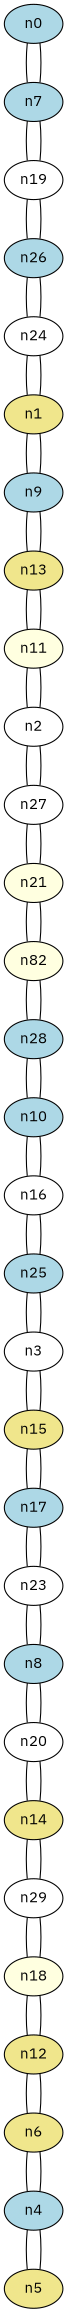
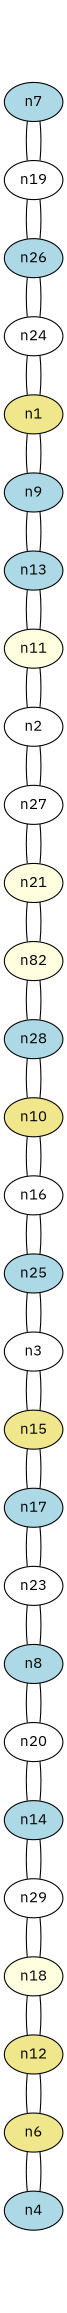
node "n0": removed
node "n13": fillcolor khaki -> lightblue
node "n10": fillcolor lightblue -> khaki
node "n14": fillcolor khaki -> lightblue
node "n5": removed
